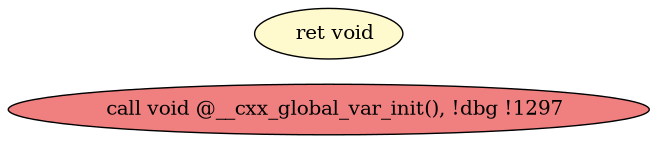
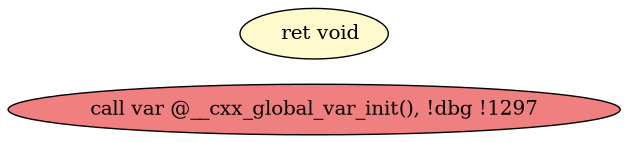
node "call void @__cxx_global_var_init(), !dbg !1297": label "call void @__cxx_global_var_init(), !dbg !1297" -> "call var @__cxx_global_var_init(), !dbg !1297"
